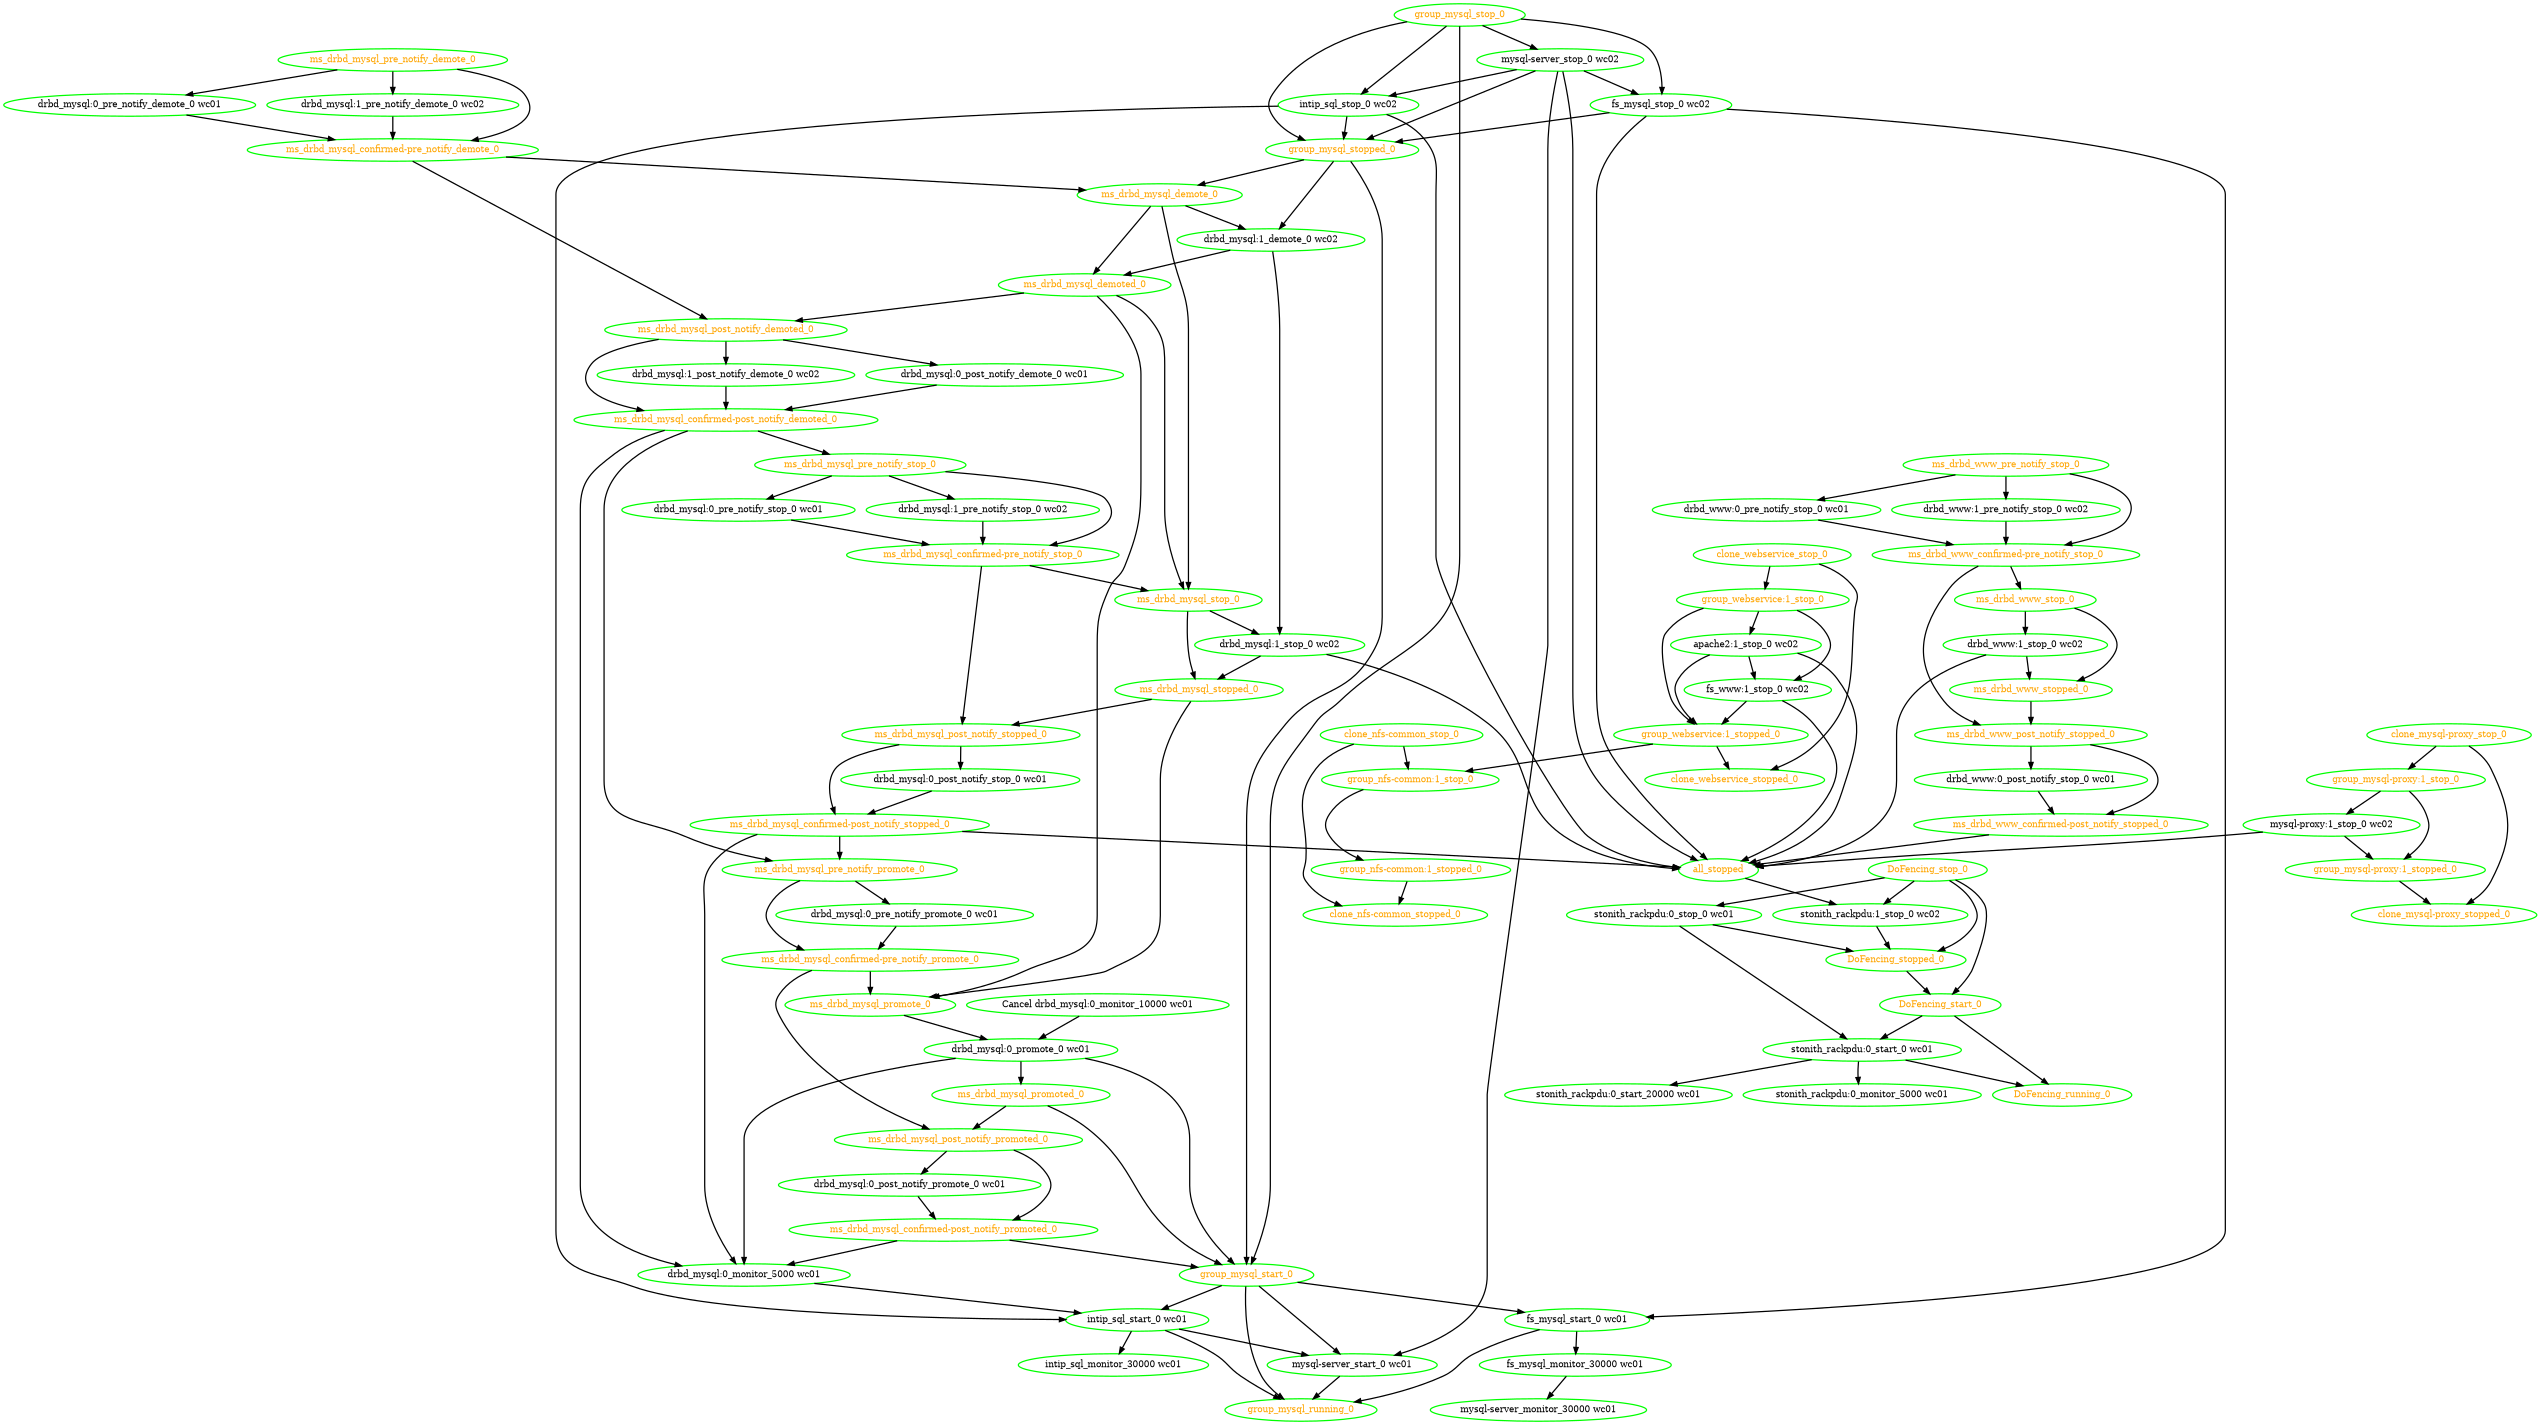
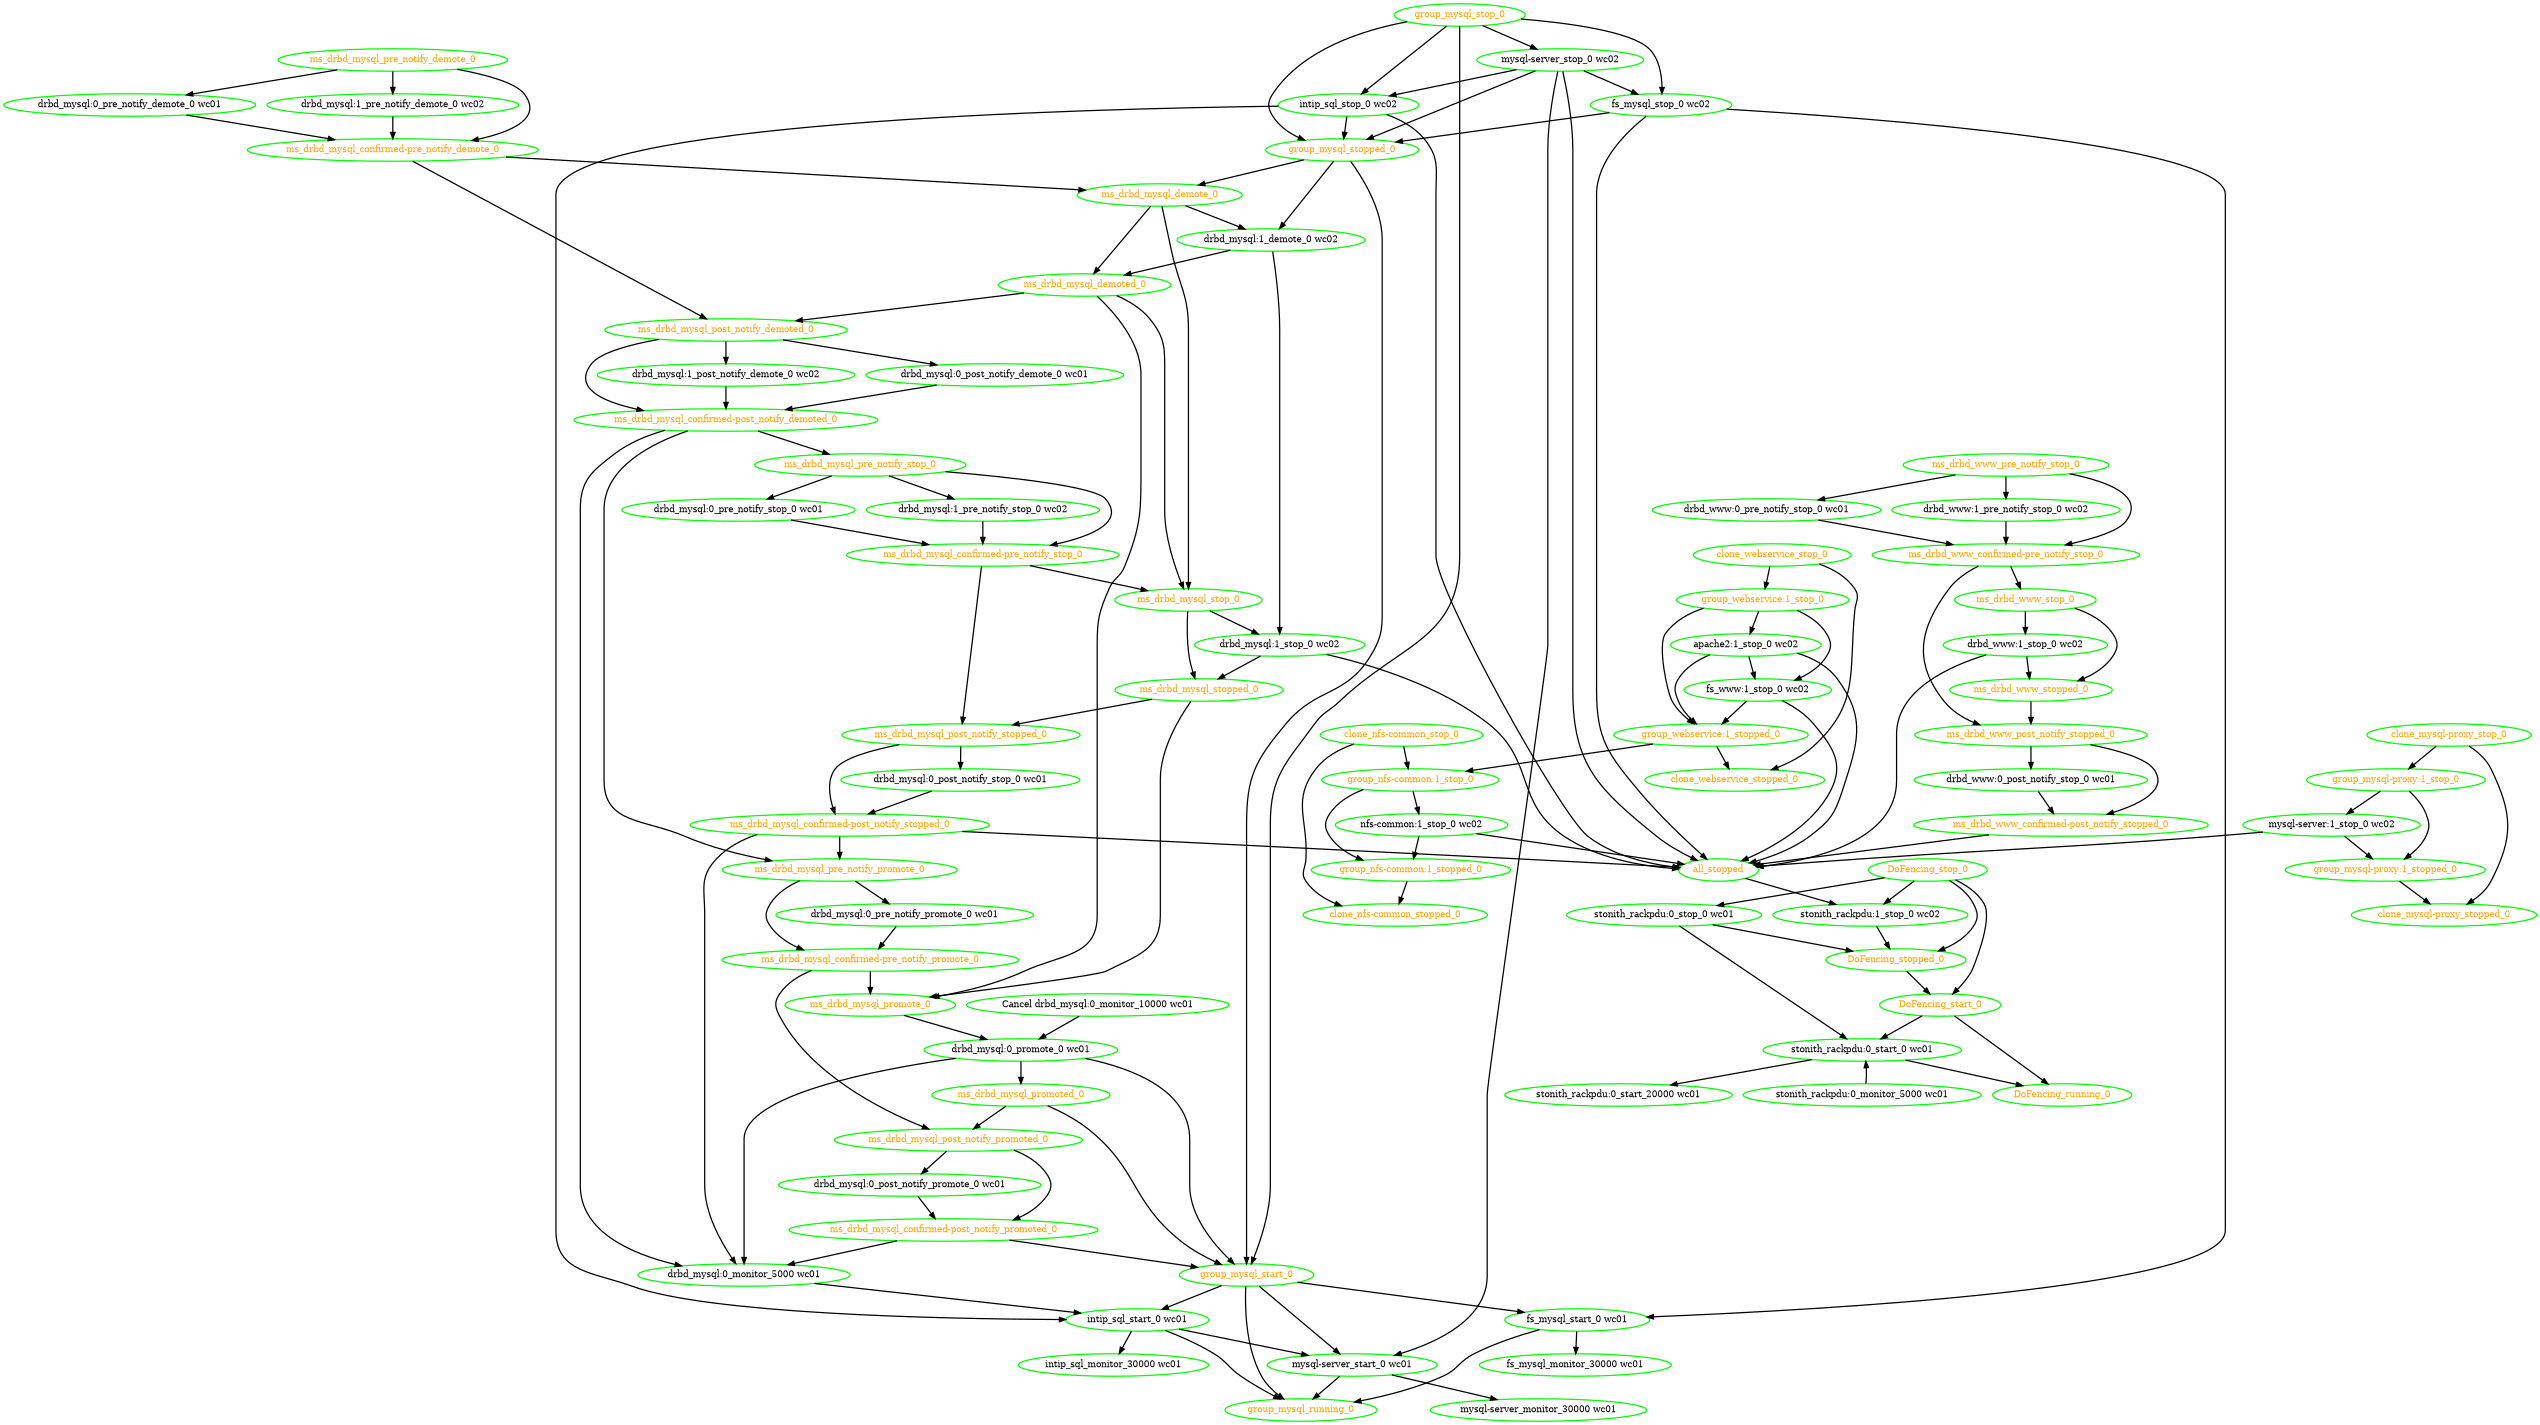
node "nfs-common:1_stop_0 wc02": added
node "mysql-proxy:1_stop_0 wc02": label "mysql-proxy:1_stop_0 wc02" -> "mysql-server:1_stop_0 wc02"
edge "stonith_rackpdu:0_start_0 wc01" -> "stonith_rackpdu:0_monitor_5000 wc01": reversed
edge "fs_mysql_monitor_30000 wc01" -> "mysql-server_monitor_30000 wc01": now "mysql-server_start_0 wc01" -> "mysql-server_monitor_30000 wc01"
